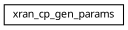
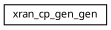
node "xran_cp_gen_params": label "xran_cp_gen_params" -> "xran_cp_gen_gen"
